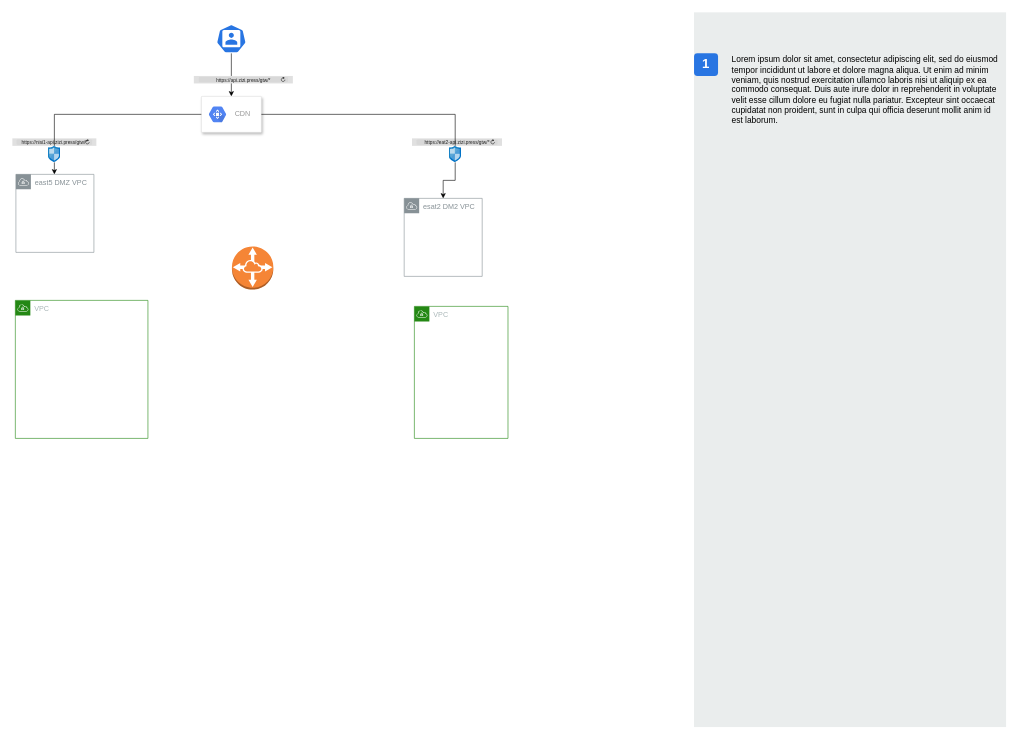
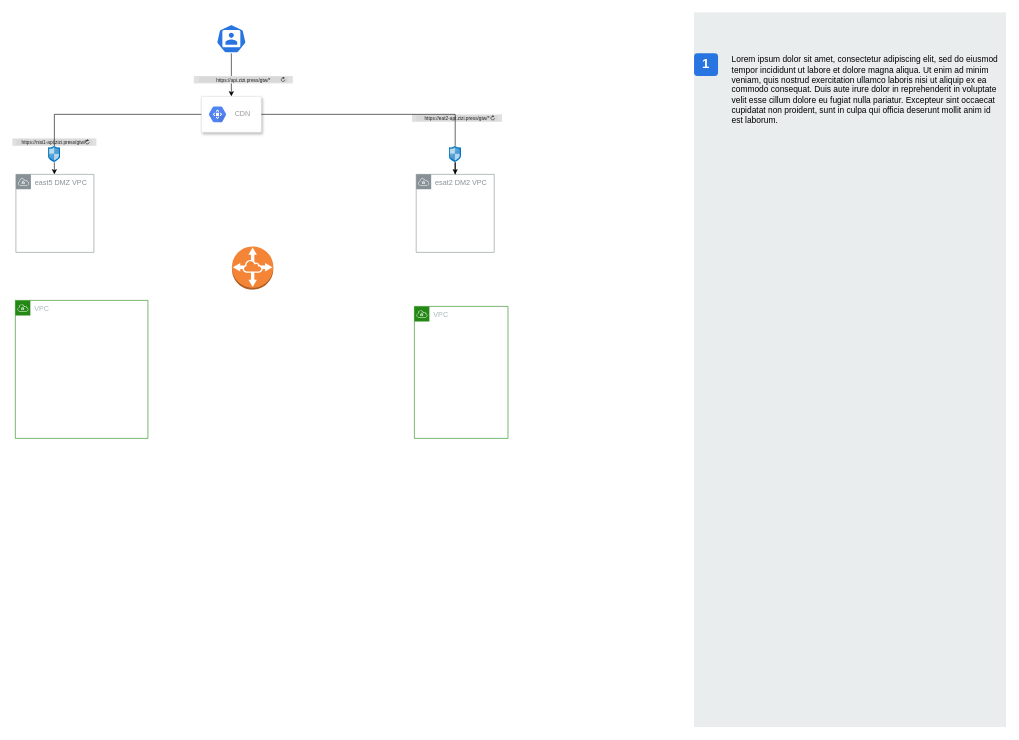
node "https://eat2-api.zizi.press/gtw/*": moved (457, 142) -> (457, 118)
node "esat2 DM2 VPC": moved (443, 237) -> (455, 213)
